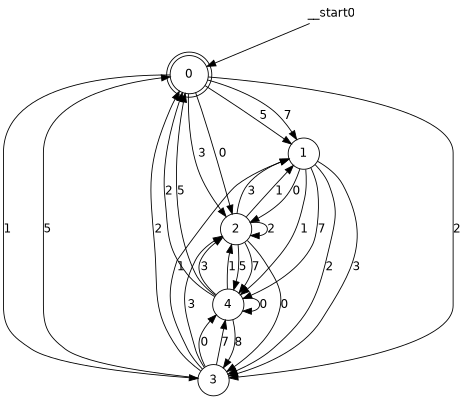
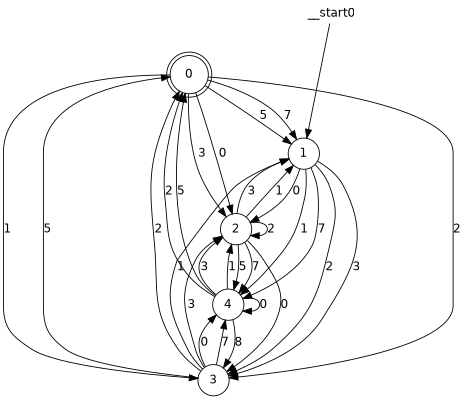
edge "__start0" -> "0": now "__start0" -> "1"
